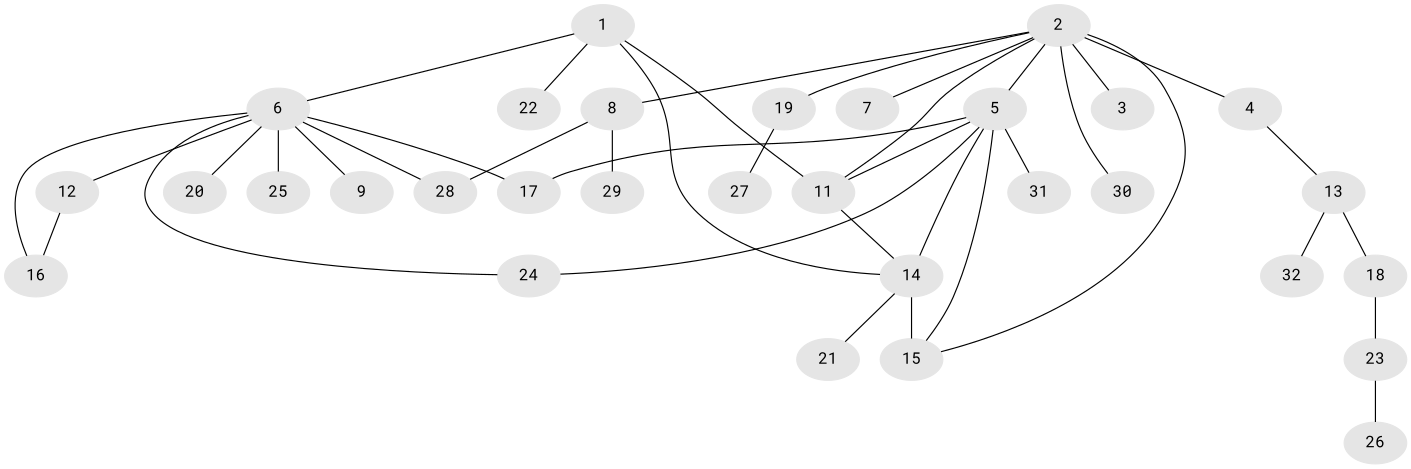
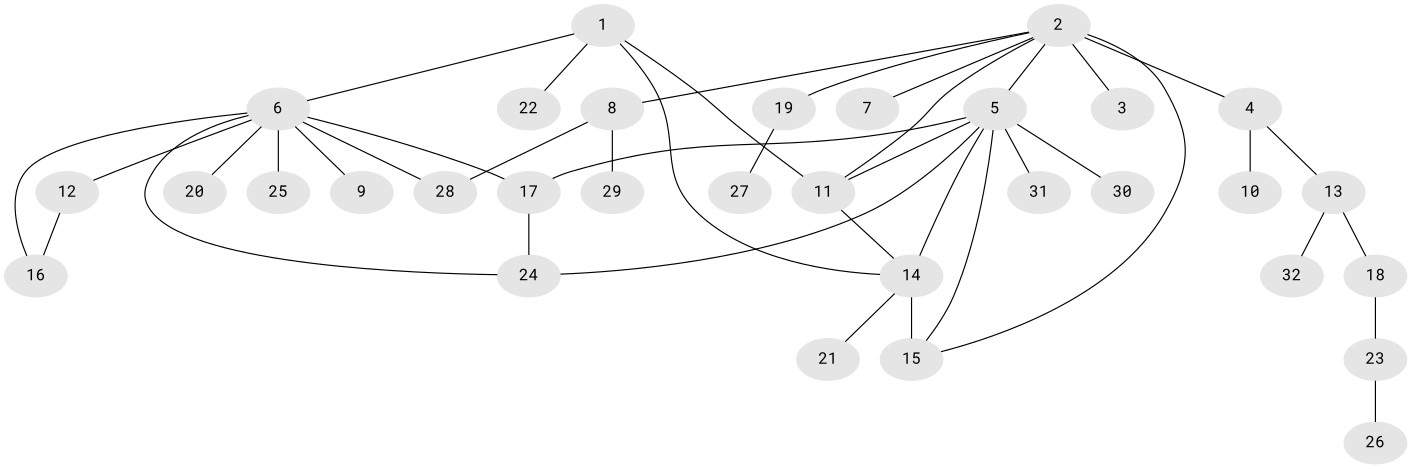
edge "2" -- "30": now "5" -- "30"
node "10": added
edge "17" -- "24": added
